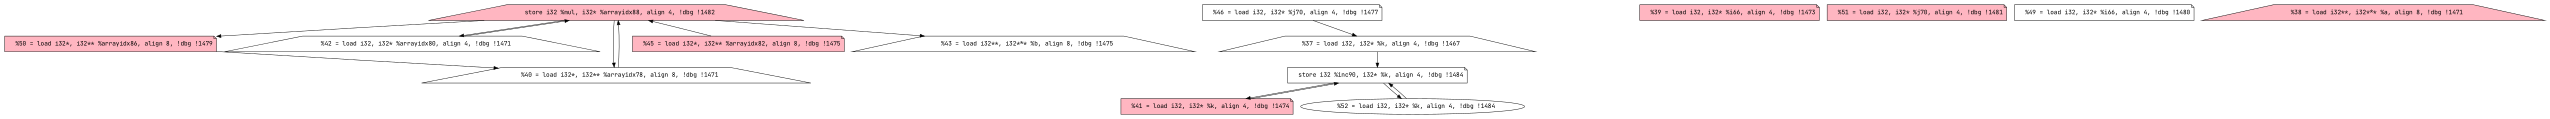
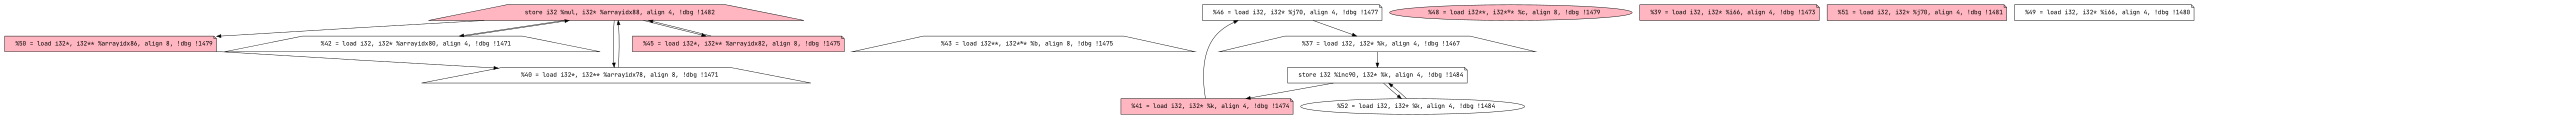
node "%48 = load i32**, i32*** %c, align 8, !dbg !1479": added
node "%38 = load i32**, i32*** %a, align 8, !dbg !1471": removed
edge "store i32 %mul, i32* %arrayidx88, align 4, !dbg !1482" -> "%43 = load i32**, i32*** %b, align 8, !dbg !1475": now "store i32 %mul, i32* %arrayidx88, align 4, !dbg !1482" -> "%45 = load i32*, i32** %arrayidx82, align 8, !dbg !1475"
edge "%41 = load i32, i32* %k, align 4, !dbg !1474" -> "store i32 %inc90, i32* %k, align 4, !dbg !1484": now "%41 = load i32, i32* %k, align 4, !dbg !1474" -> "%46 = load i32, i32* %j70, align 4, !dbg !1477"
